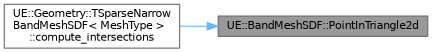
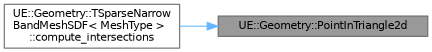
node "UE::BandMeshSDF::PointInTriangle2d": label "UE::BandMeshSDF::PointInTriangle2d" -> "UE::Geometry::PointInTriangle2d"
